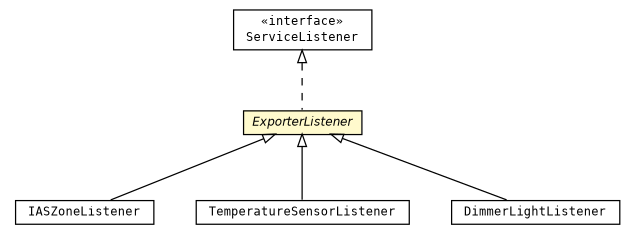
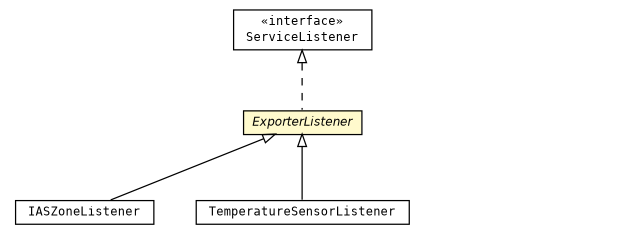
node "DimmerLightListener": removed
